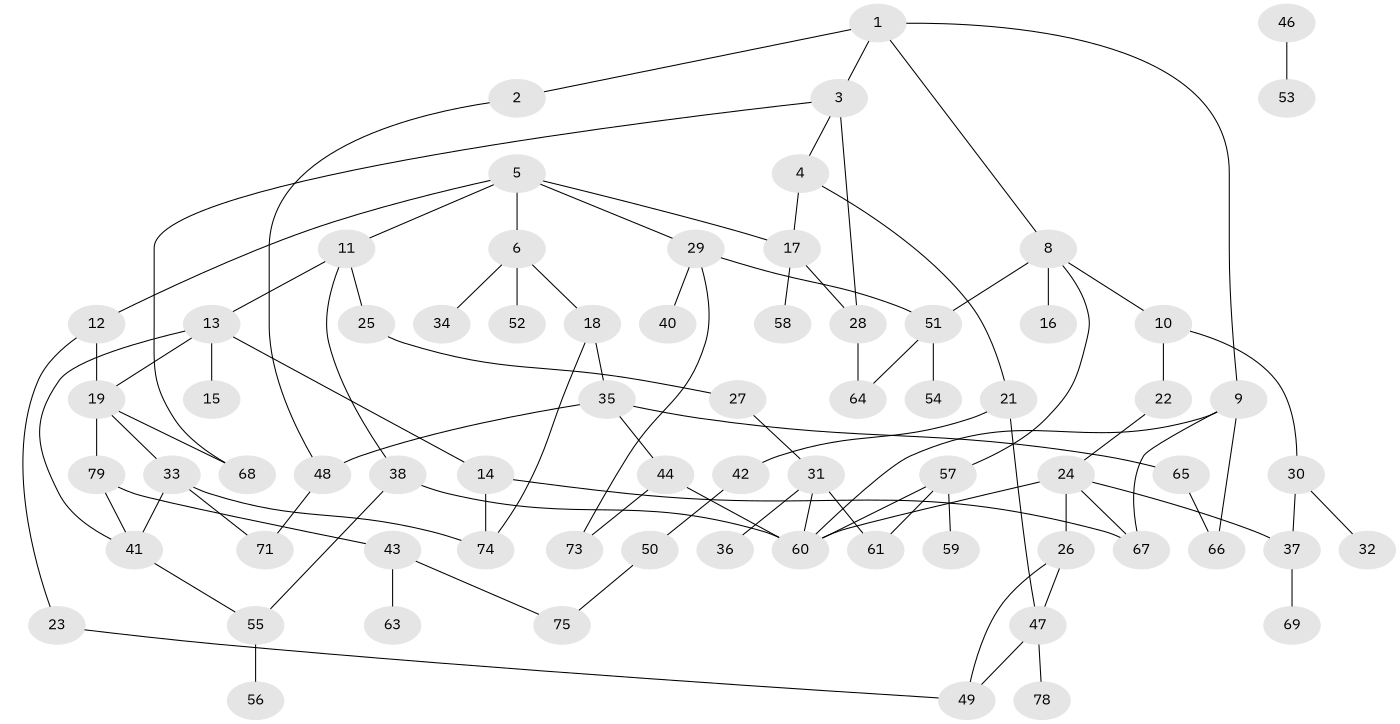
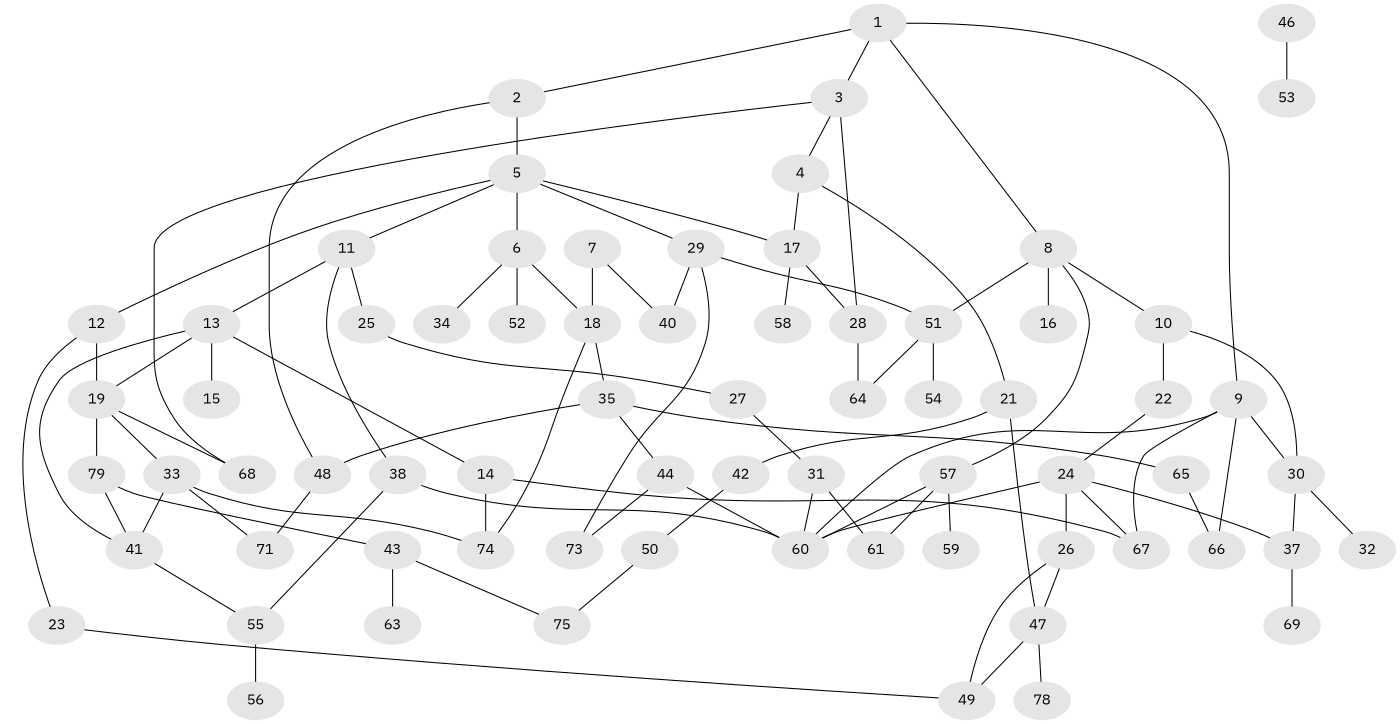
edge "2" -- "5": added
node "7": added
edge "9" -- "30": added
node "36": removed
